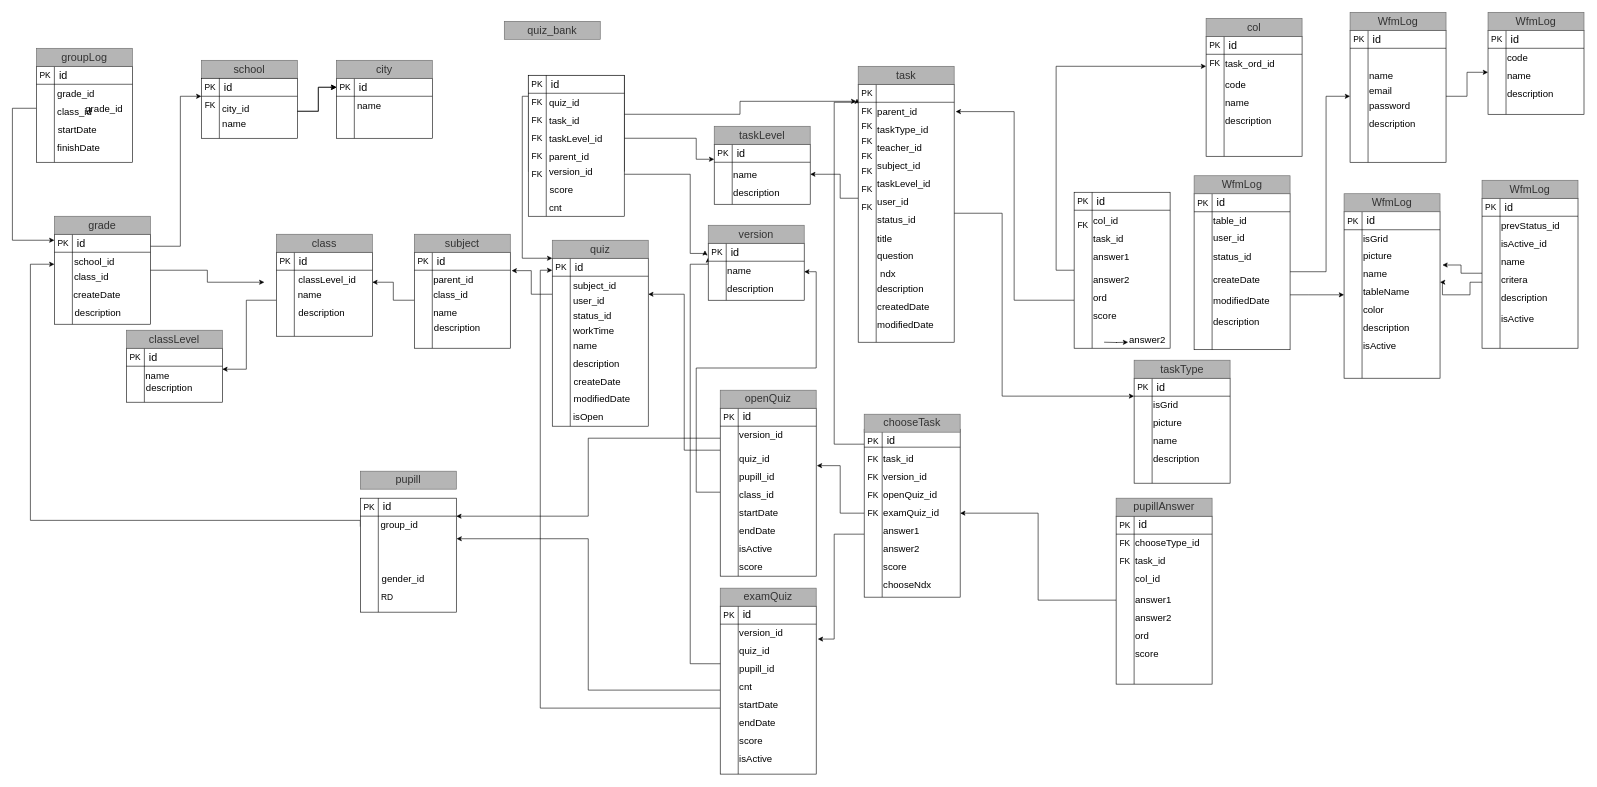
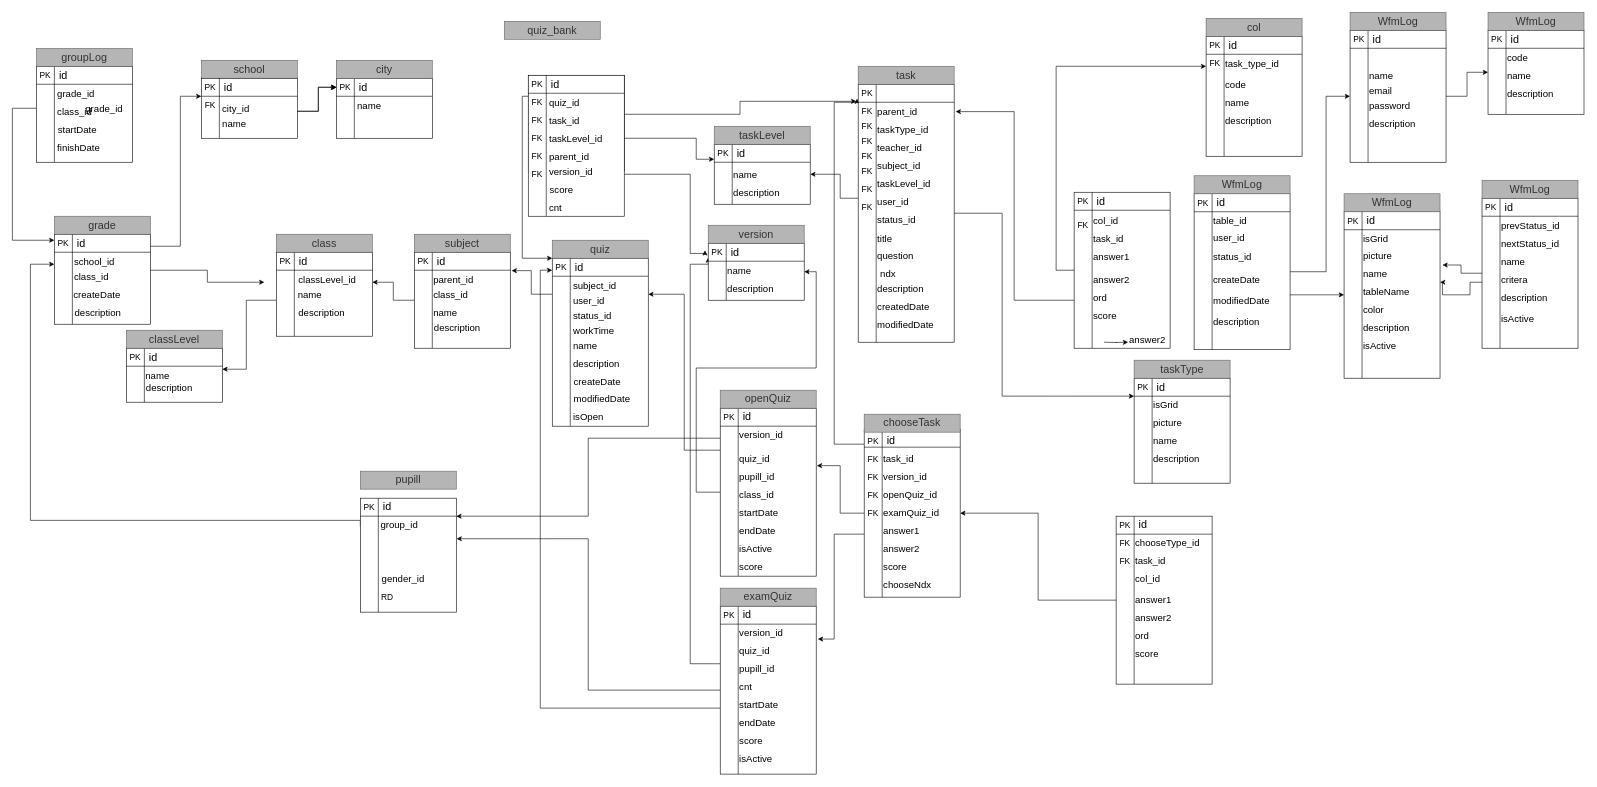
node "task_ord_id": label "task_ord_id" -> "task_type_id"
node "isActive_id": label "isActive_id" -> "nextStatus_id"
node "pupillAnswer": removed
